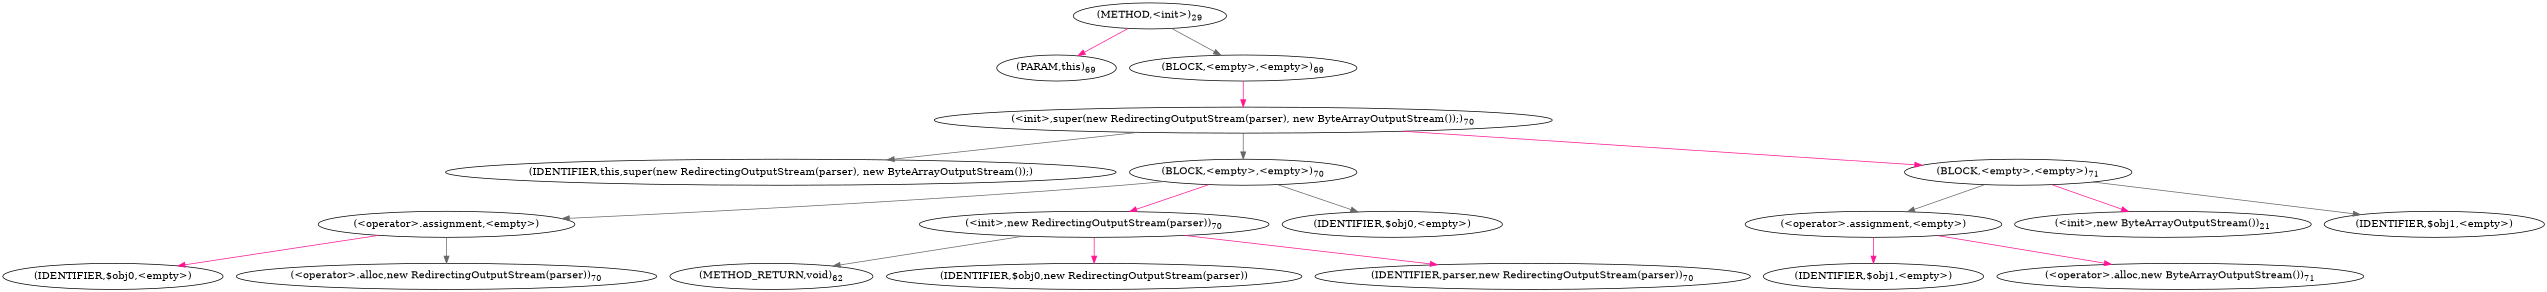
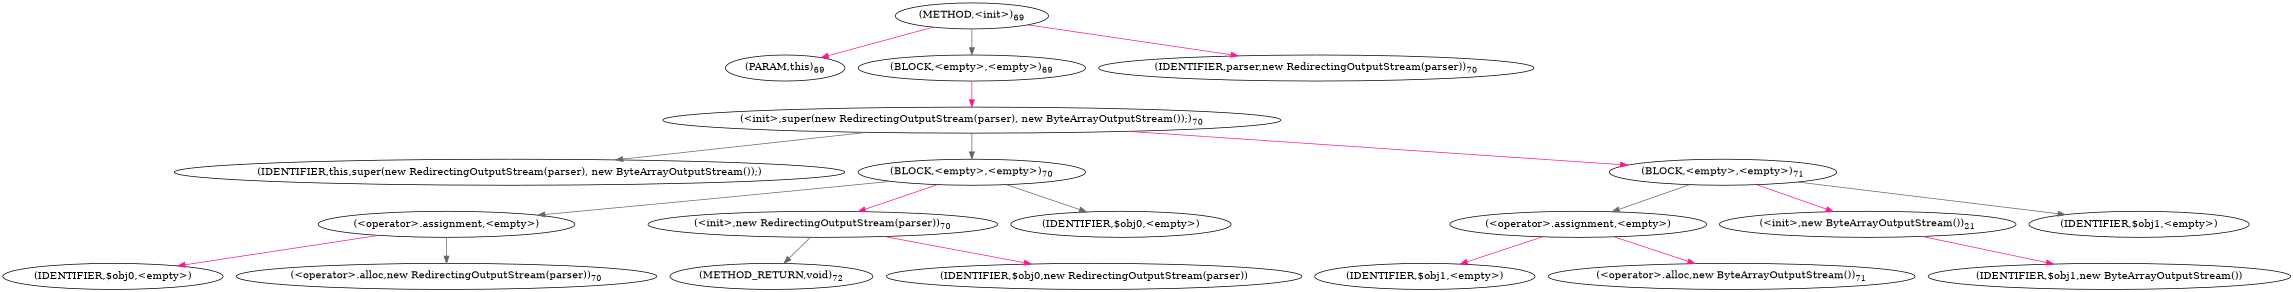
node "(METHOD,<init>)": text "29" -> "69"
edge "(<init>,new RedirectingOutputStream(parser))" -> "(IDENTIFIER,parser,new RedirectingOutputStream(parser))": now "(METHOD,<init>)" -> "(IDENTIFIER,parser,new RedirectingOutputStream(parser))"
node "(METHOD_RETURN,void)": text "62" -> "72"
node "(IDENTIFIER,$obj1,new ByteArrayOutputStream())": added
